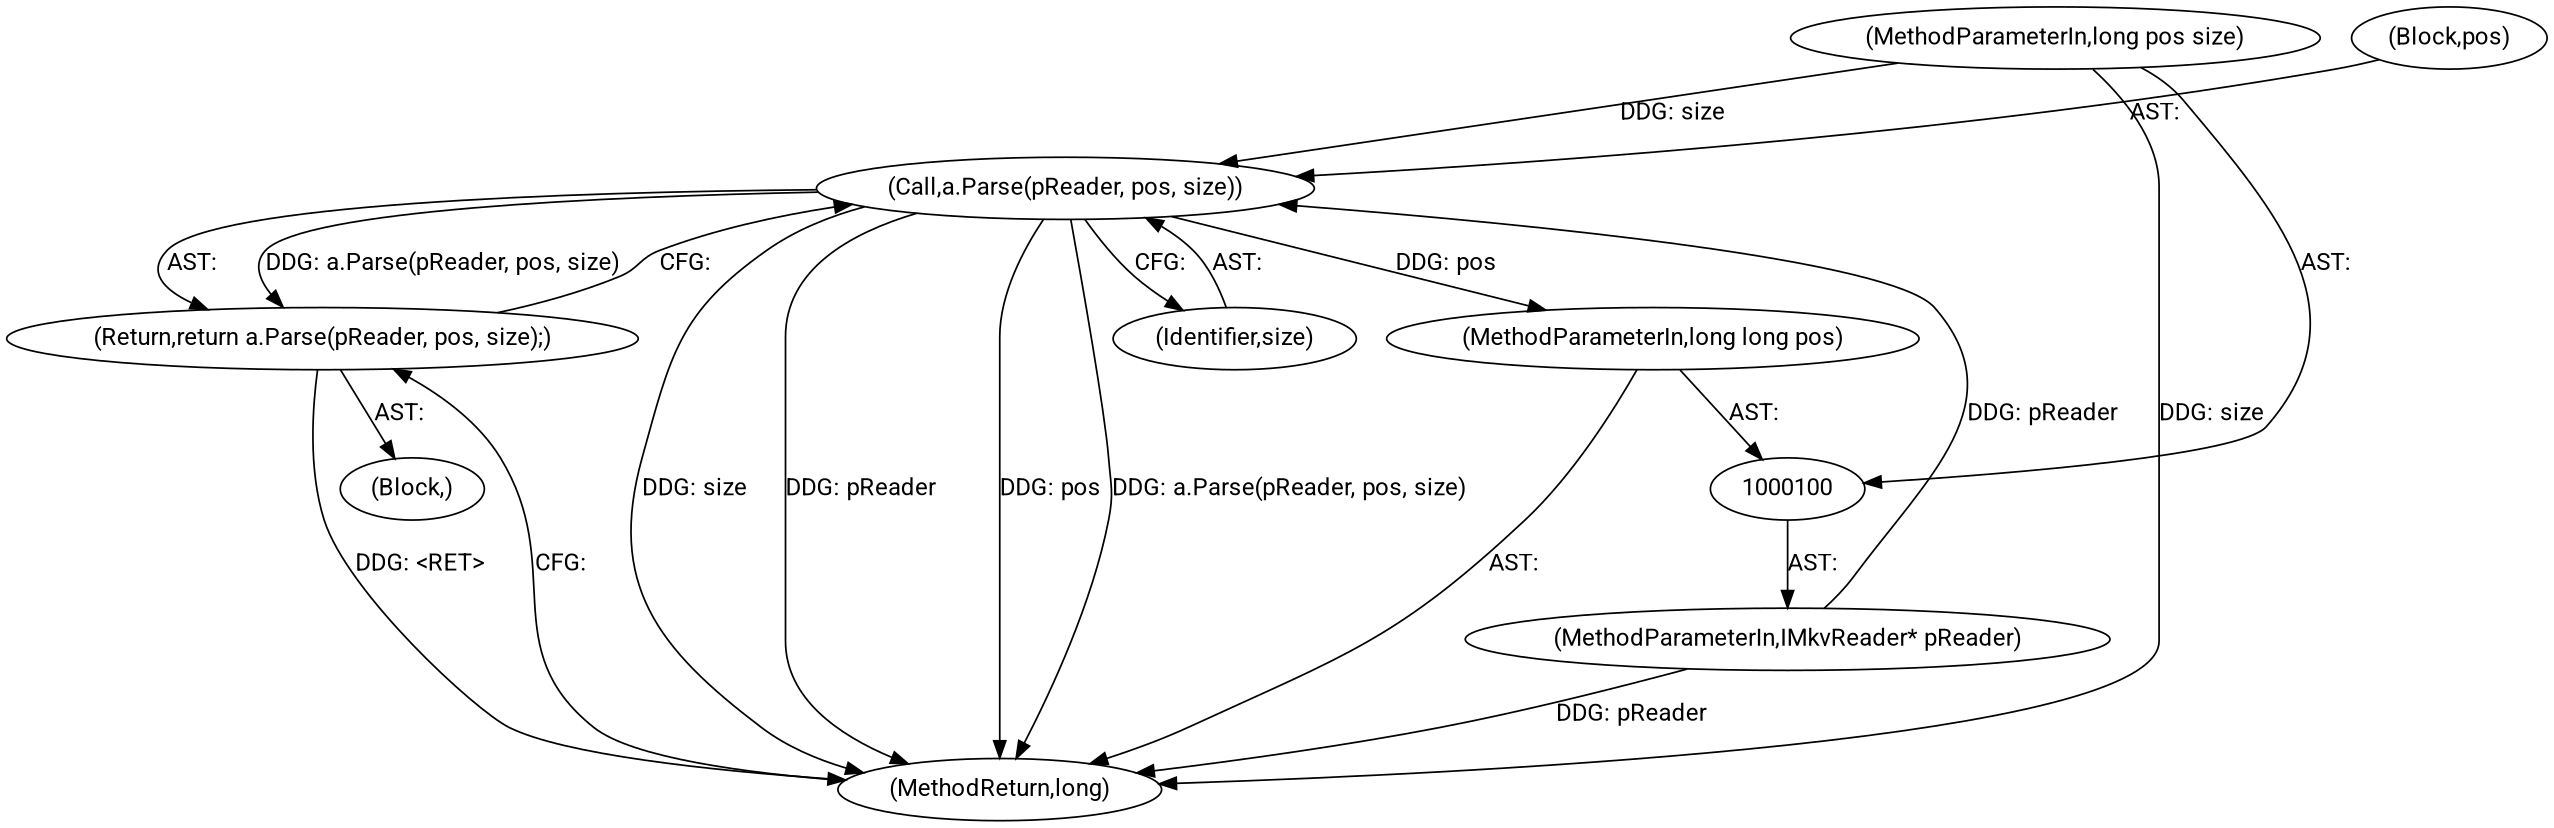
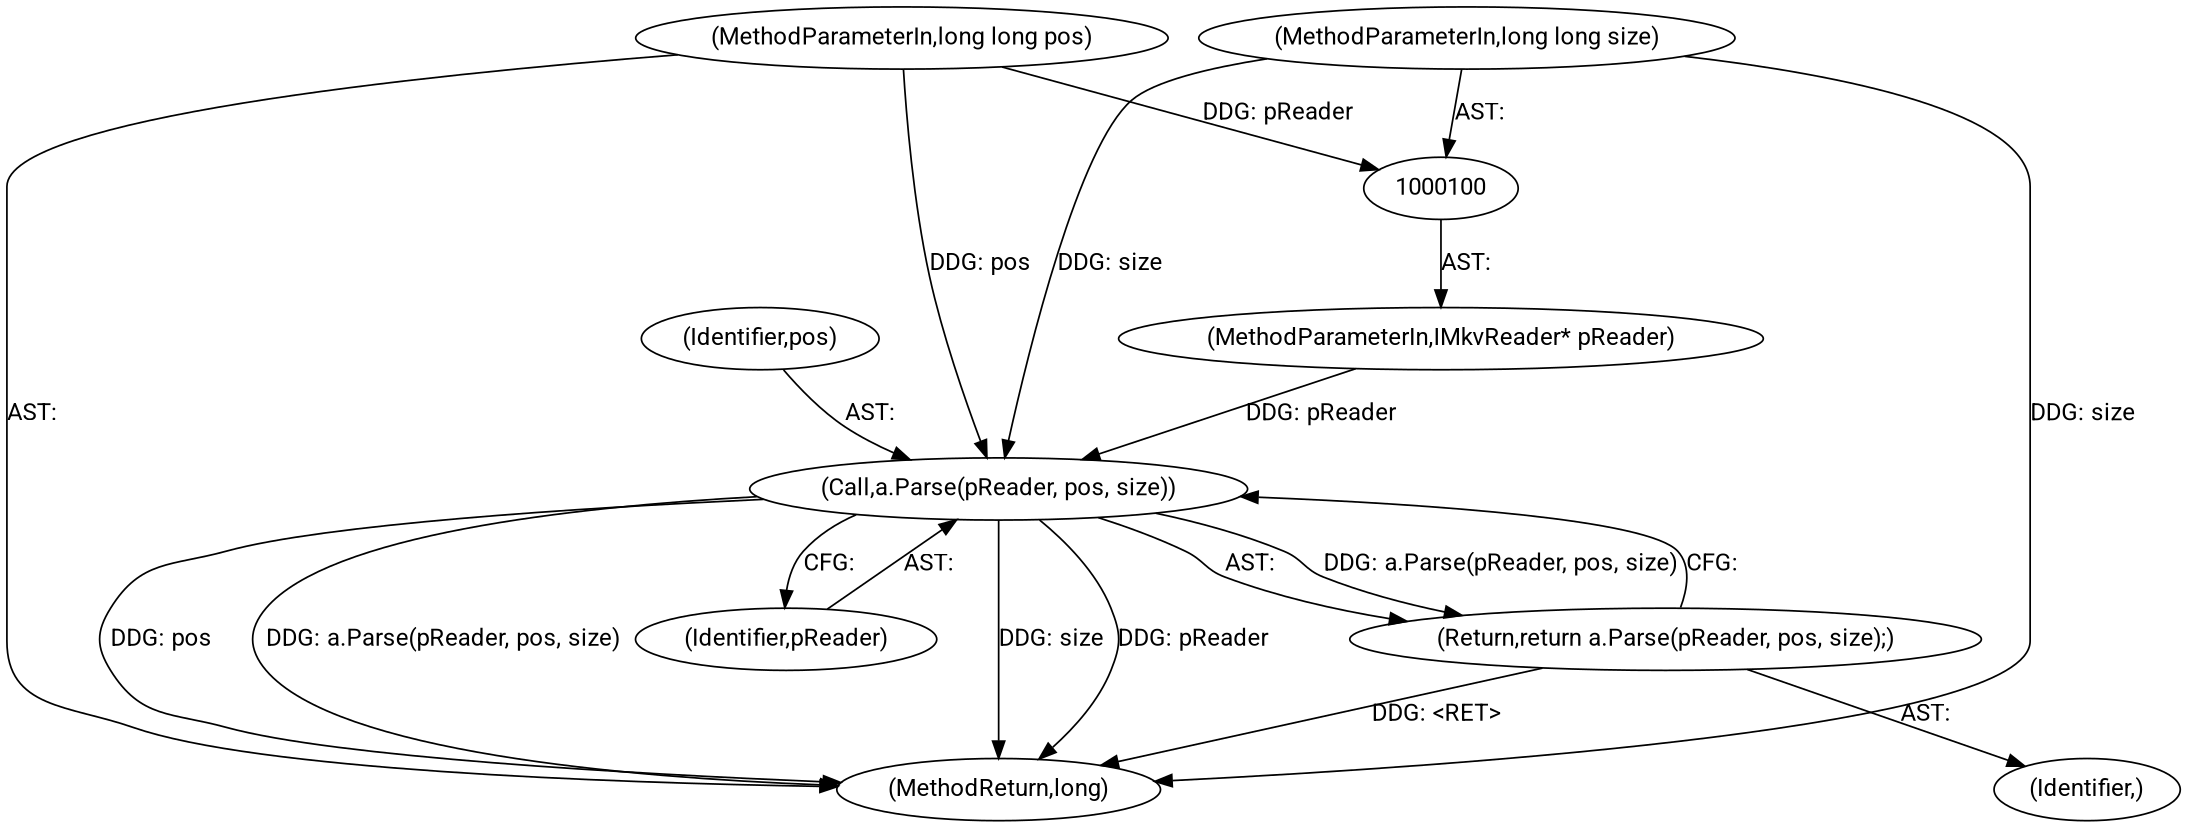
node "(MethodParameterIn,long pos size)": label "(MethodParameterIn,long pos size)" -> "(MethodParameterIn,long long size)"
node "(Block,pos)": label "(Block,pos)" -> "(Identifier,pos)"
edge "(Call,a.Parse(pReader, pos, size))" -> "(MethodParameterIn,long long pos)": reversed
node "(Identifier,size)": label "(Identifier,size)" -> "(Identifier,pReader)"
edge "(MethodParameterIn,long long pos)" -> "1000100": label "AST: " -> "DDG: pReader"
node "(Block,)": label "(Block,)" -> "(Identifier,)"
edge "(MethodReturn,long)" -> "(Return,return a.Parse(pReader, pos, size);)": removed, label "CFG:"
edge "(MethodParameterIn,IMkvReader* pReader)" -> "(MethodReturn,long)": removed, label "DDG: pReader"
